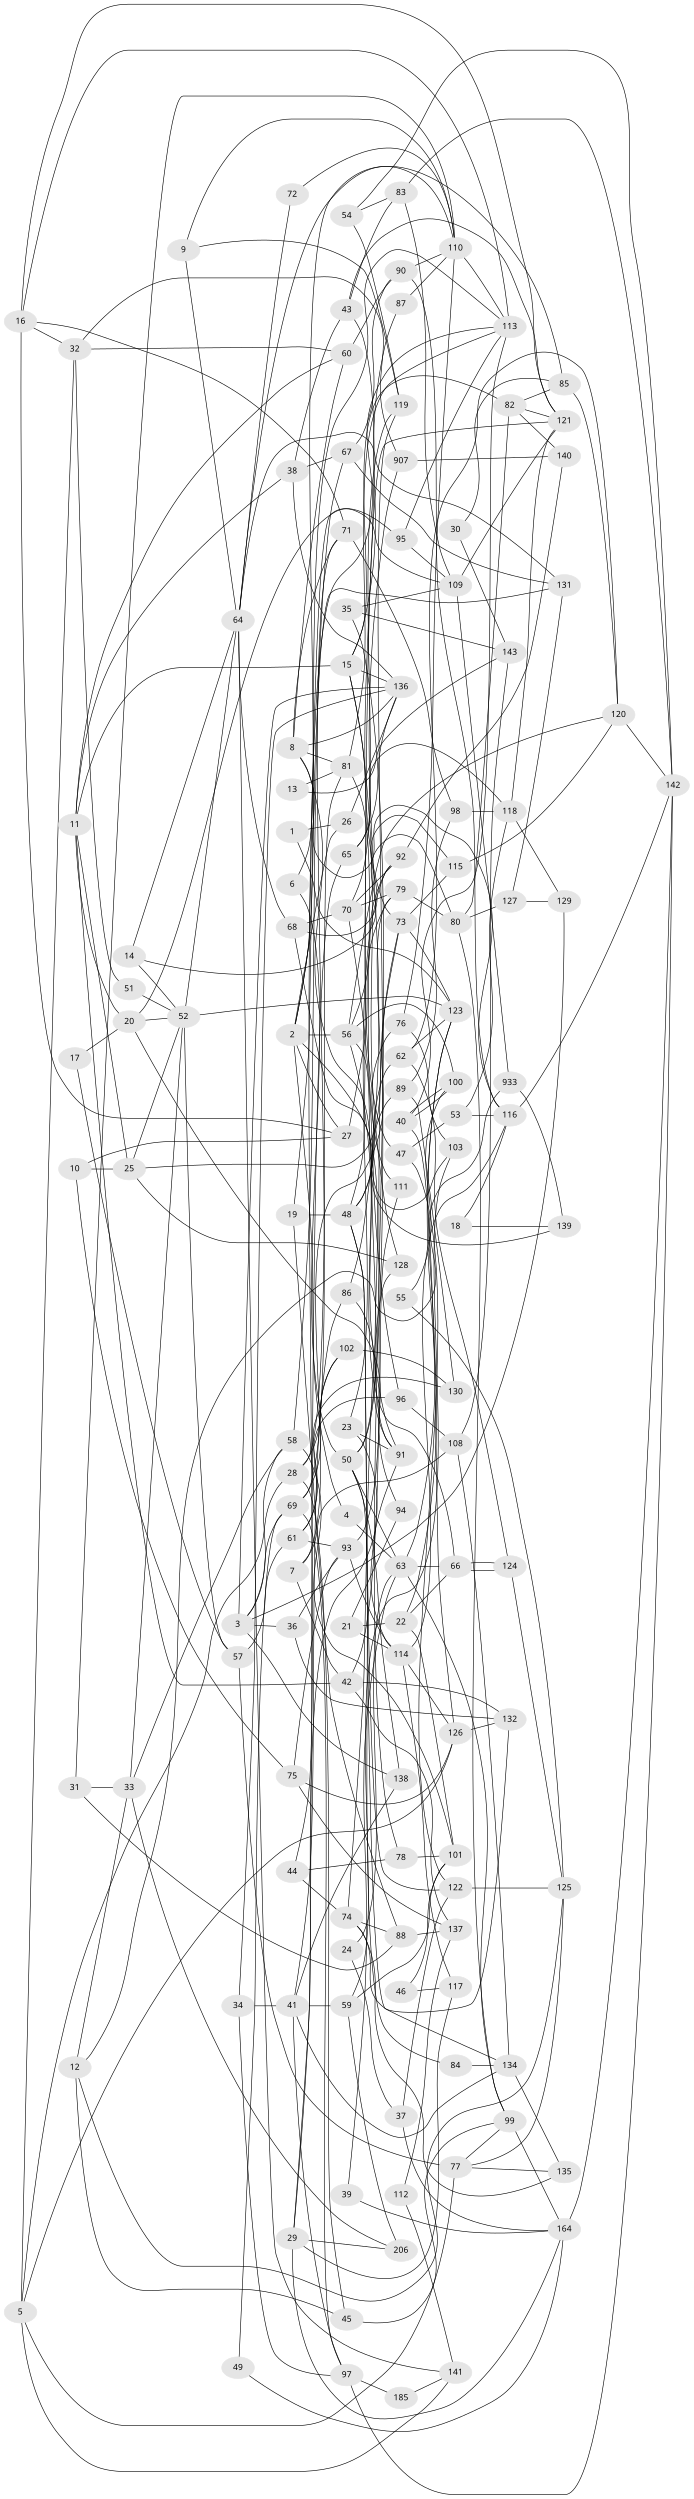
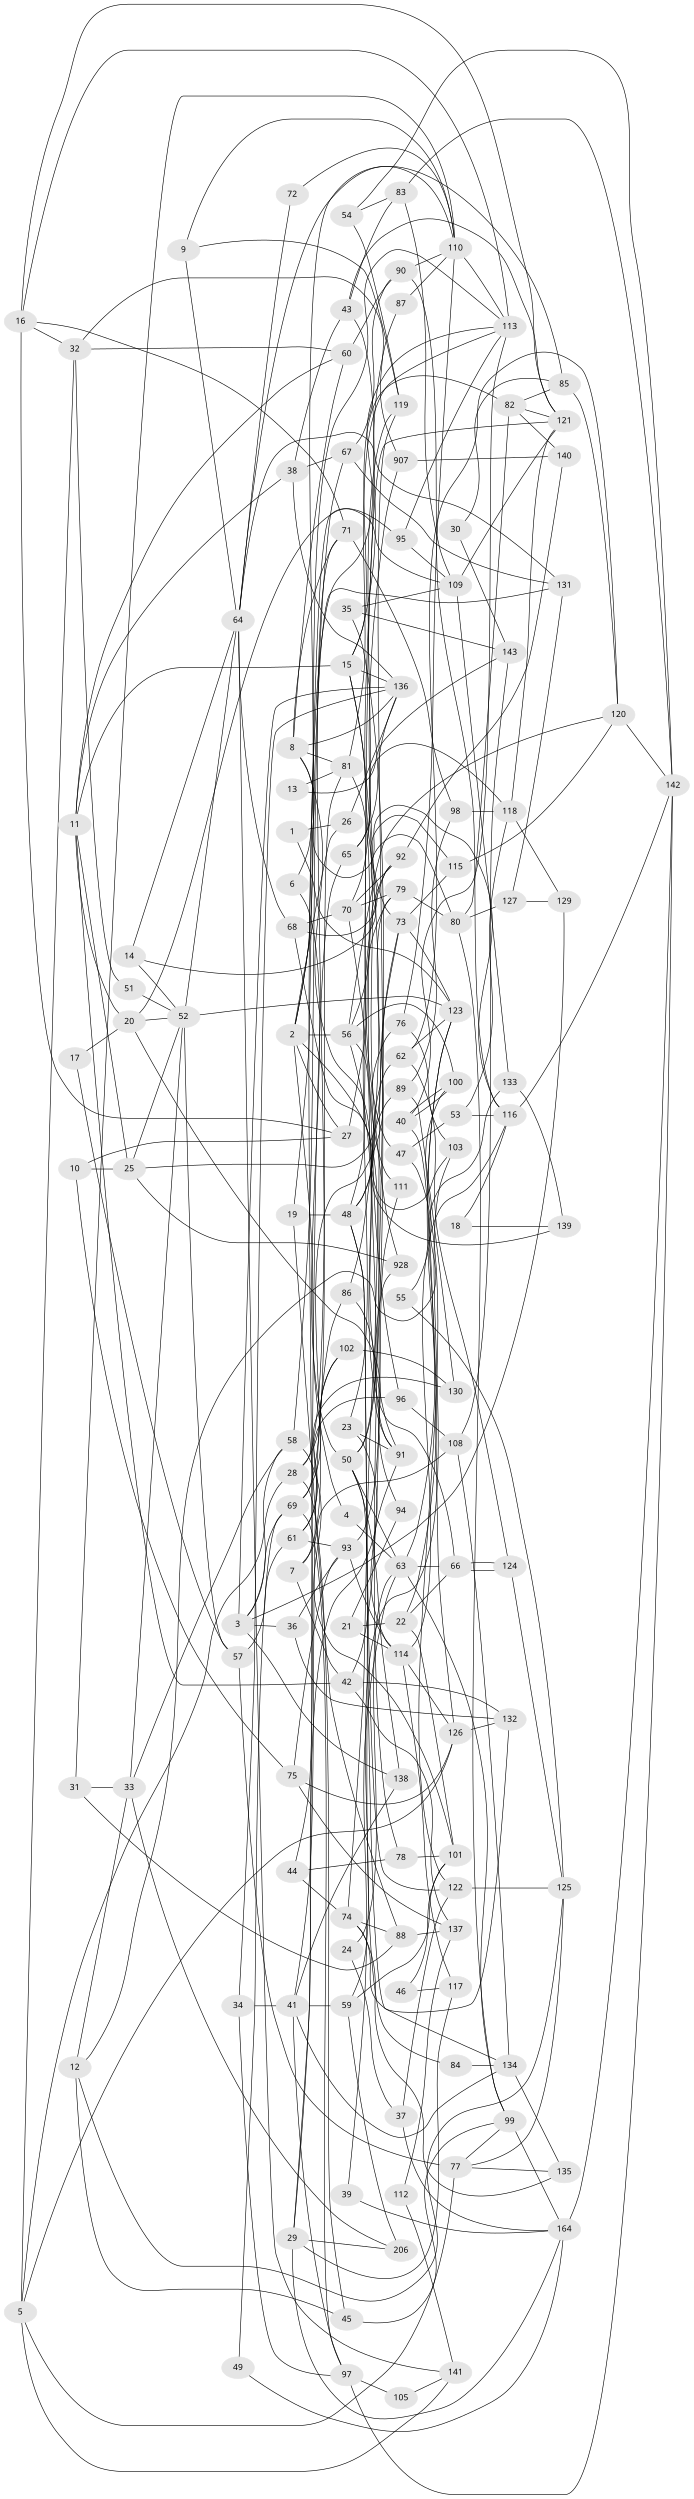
node "933": label "933" -> "133"
node "128": label "128" -> "928"
node "185": label "185" -> "105"
